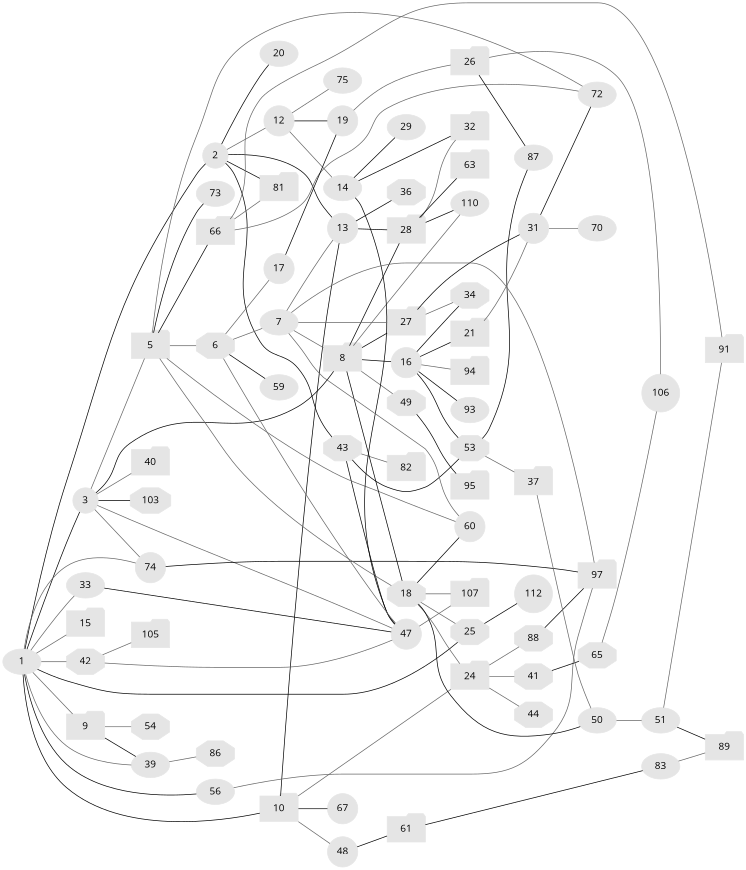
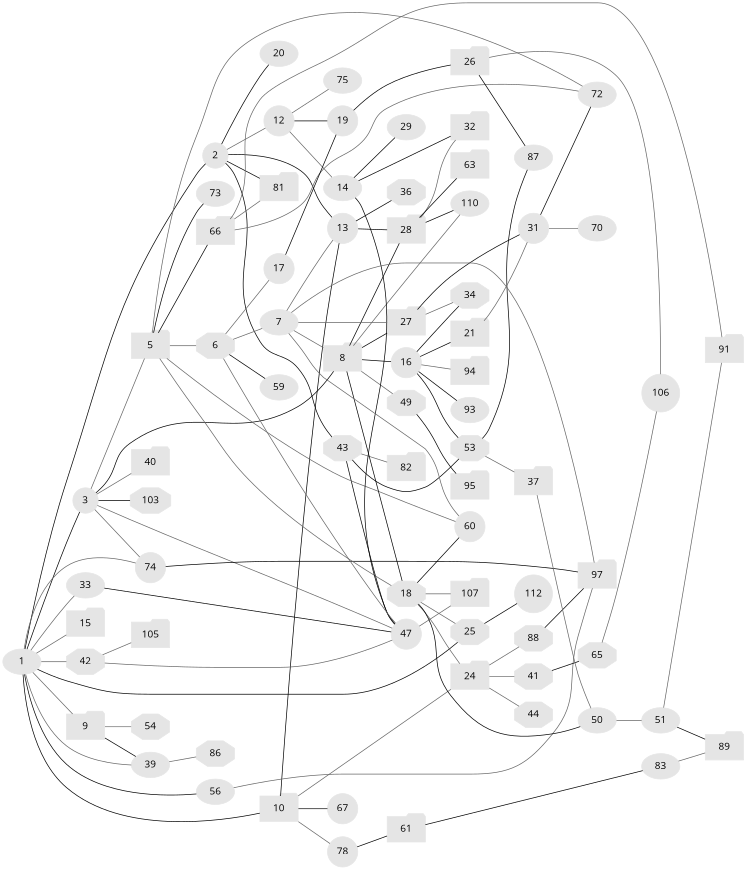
edge "26" -- "19": color gray40 -> black
node "48": label "48" -> "78"
